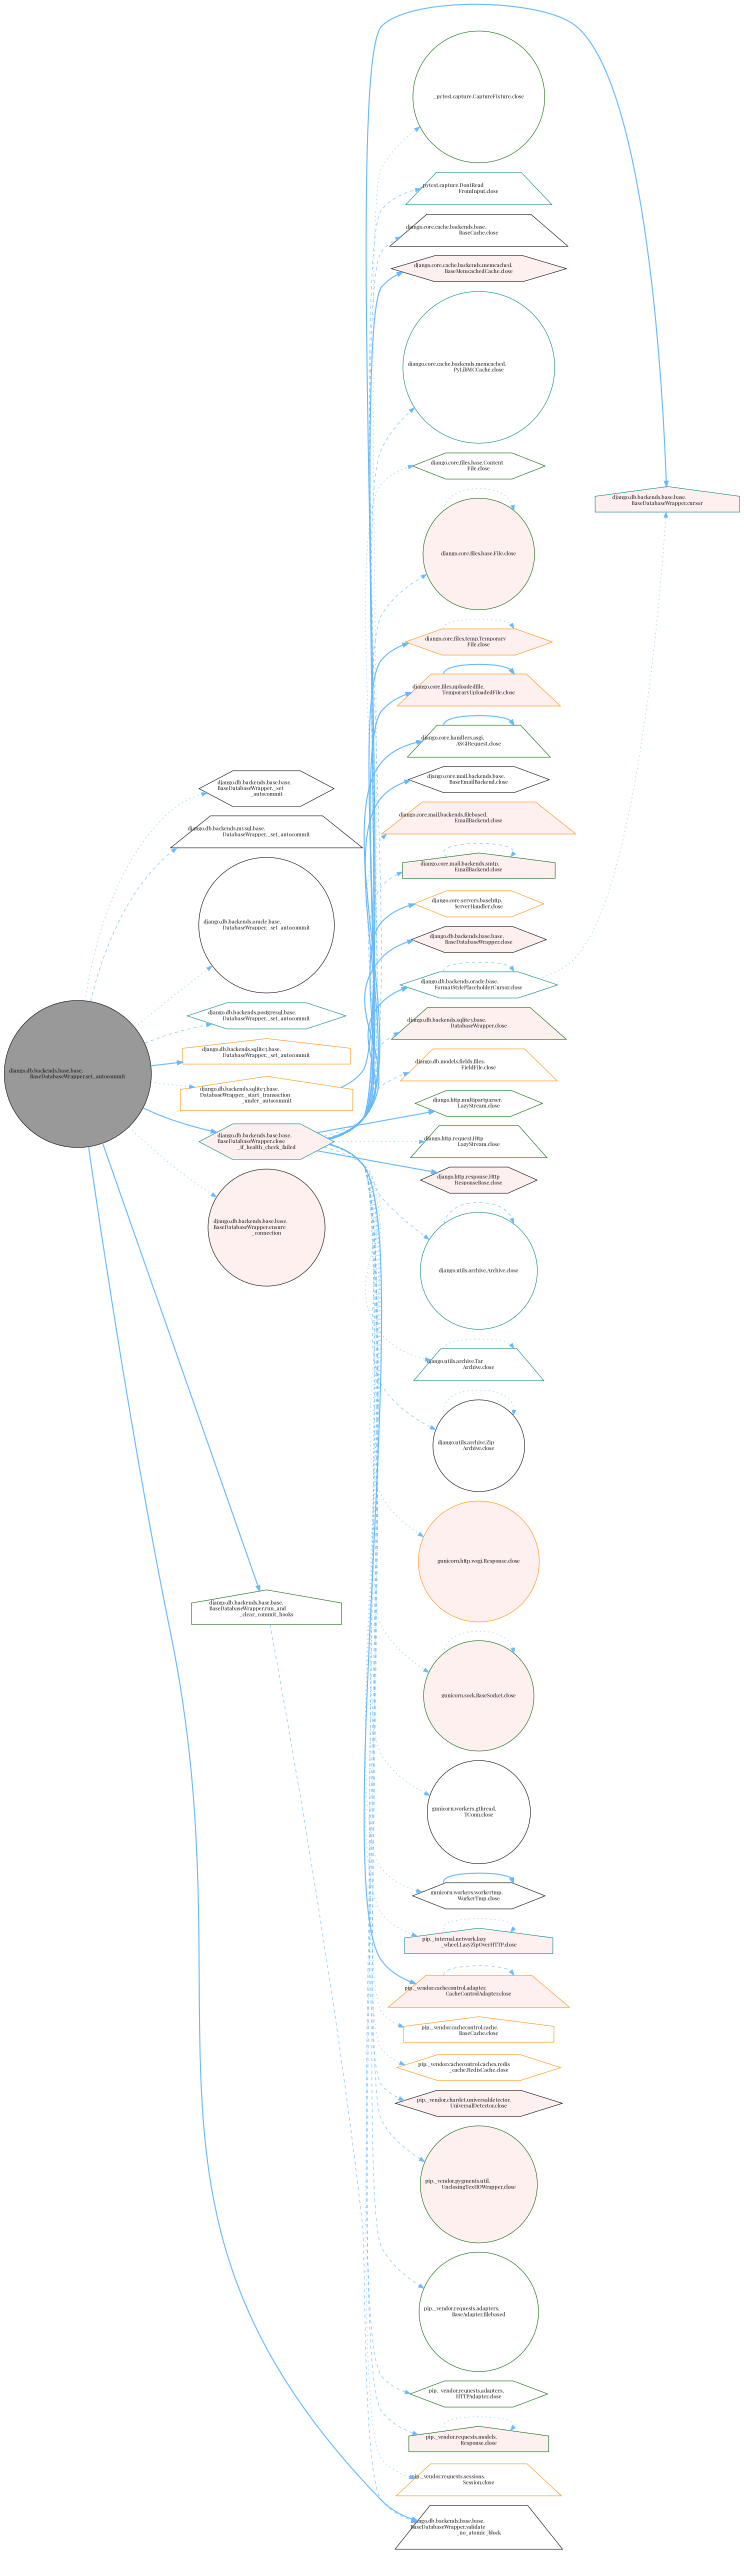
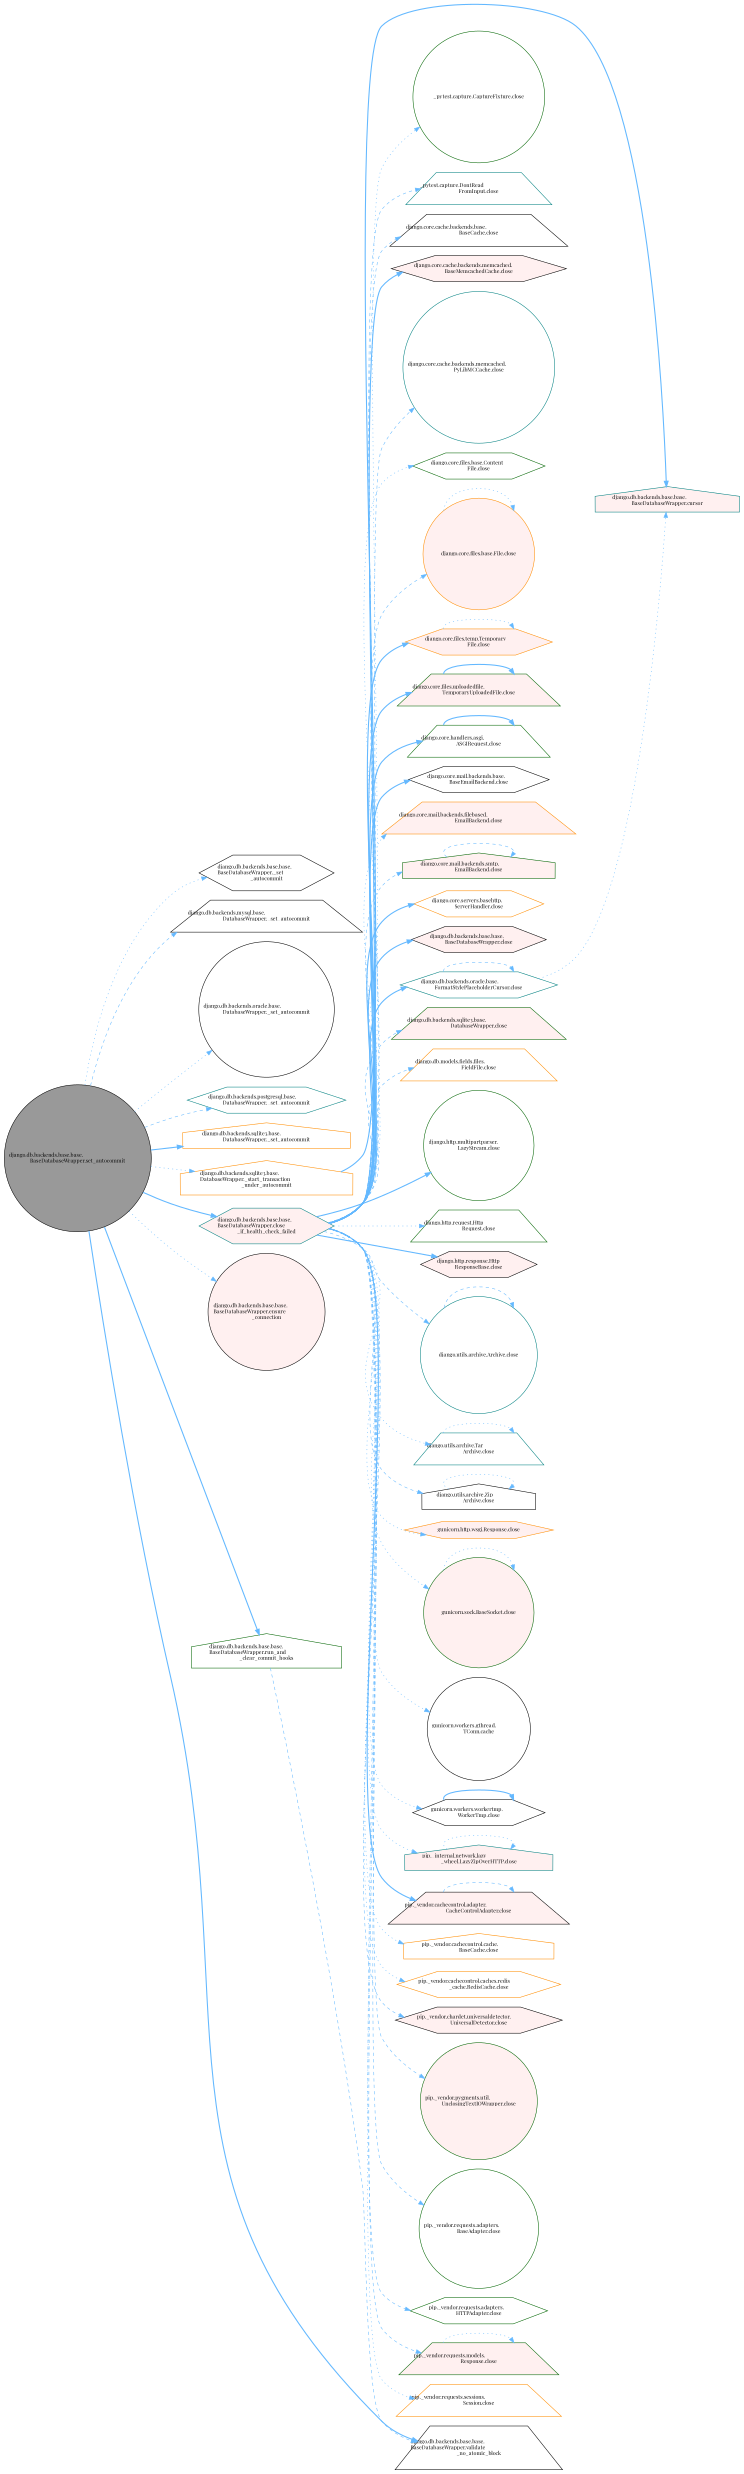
node "django.core.files.base.File.close": color darkgreen -> darkorange
node "django.core.files.uploadedfile. TemporaryUploadedFile.close": color darkorange -> darkgreen
node "django.http.multipartparser. LazyStream.close": shape hexagon -> circle
node "django.http.request.Http LazyStream.close": label "django.http.request.Http LazyStream.close" -> "django.http.request.Http Request.close"
node "django.utils.archive.Zip Archive.close": shape circle -> house
node "gunicorn.http.wsgi.Response.close": shape circle -> hexagon
node "gunicorn.workers.gthread. TConn.close": label "gunicorn.workers.gthread. TConn.close" -> "gunicorn.workers.gthread. TConn.cache"
node "pip._vendor.cachecontrol.adapter. CacheControlAdapter.close": color darkorange -> black
node "pip._vendor.requests.adapters. BaseAdapter.filebased": label "pip._vendor.requests.adapters. BaseAdapter.filebased" -> "pip._vendor.requests.adapters. BaseAdapter.close"
node "pip._vendor.requests.models. Response.close": shape house -> trapezium
